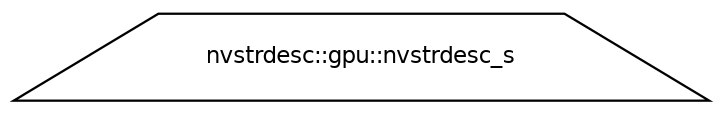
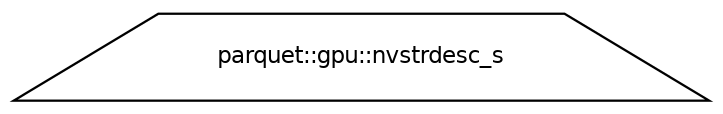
node "nvstrdesc::gpu::nvstrdesc_s": label "nvstrdesc::gpu::nvstrdesc_s" -> "parquet::gpu::nvstrdesc_s"
